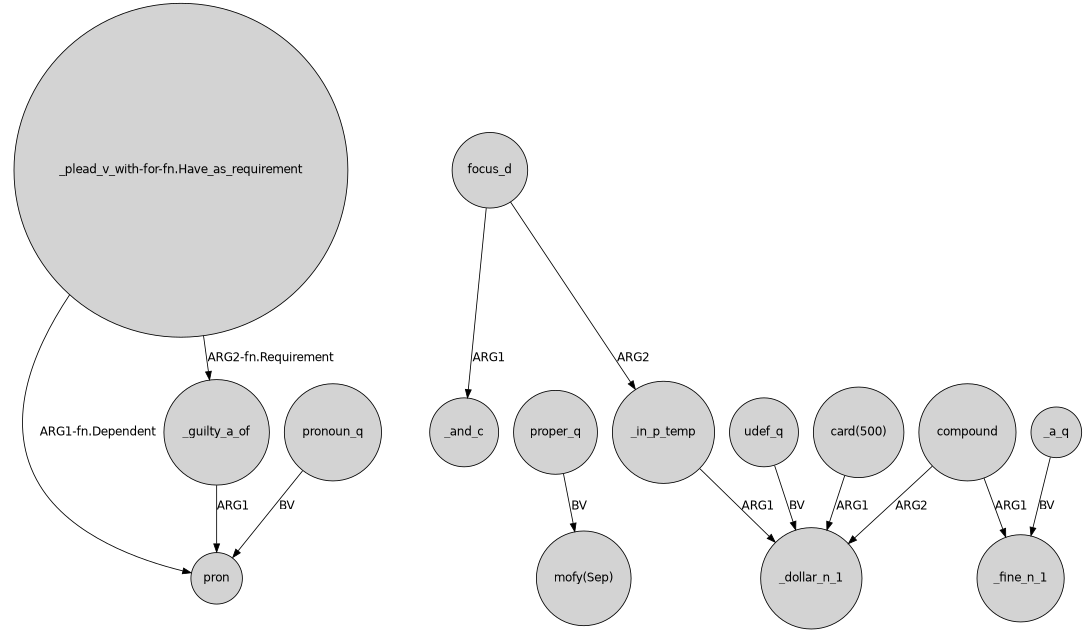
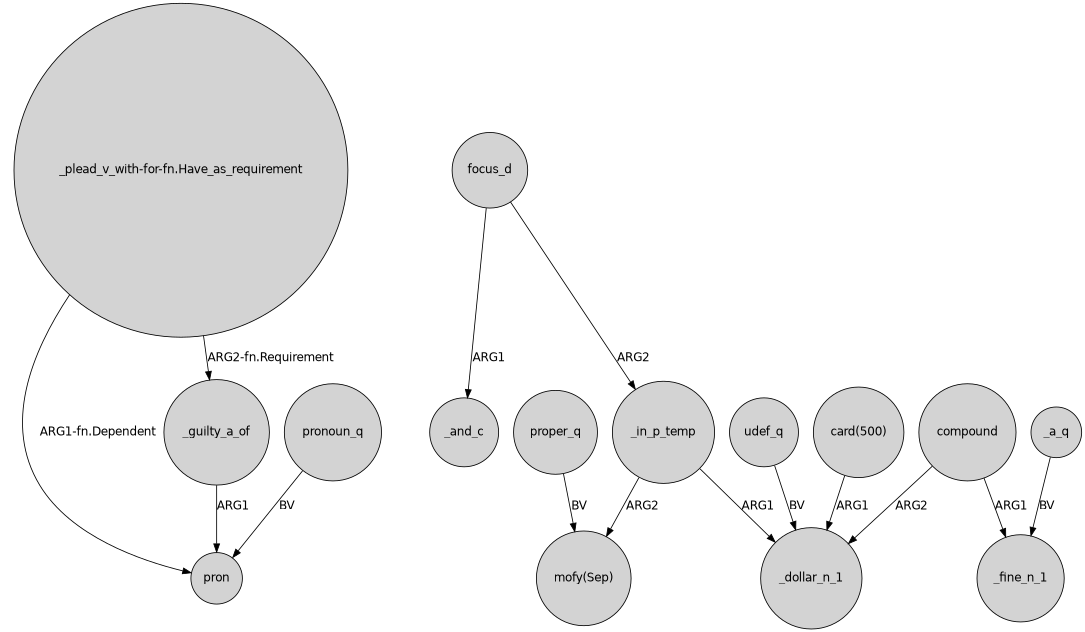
edge "_in_p_temp" -> "mofy(Sep)": added, label "ARG2"
